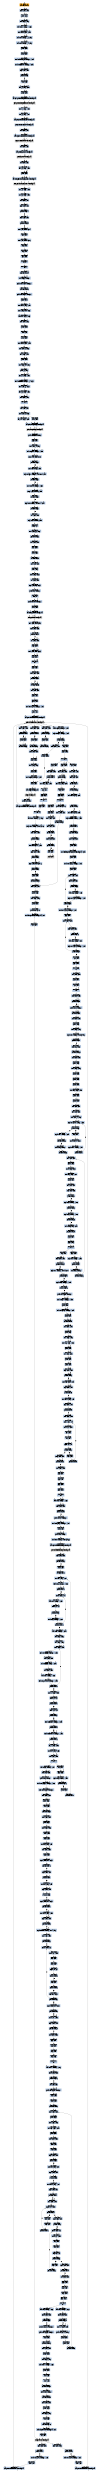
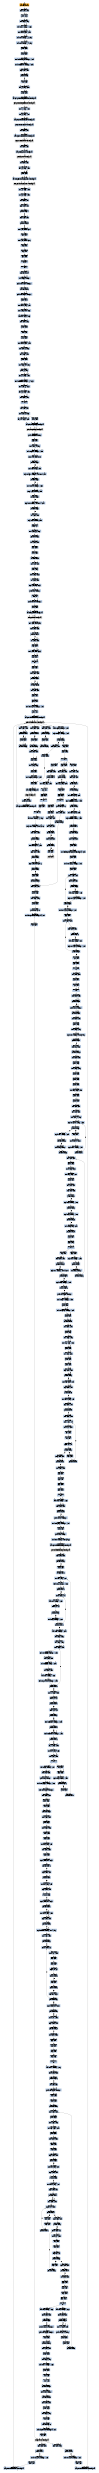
node "0x0040de0d cmpl $0xffffffff<UINT8>, %eax": added
